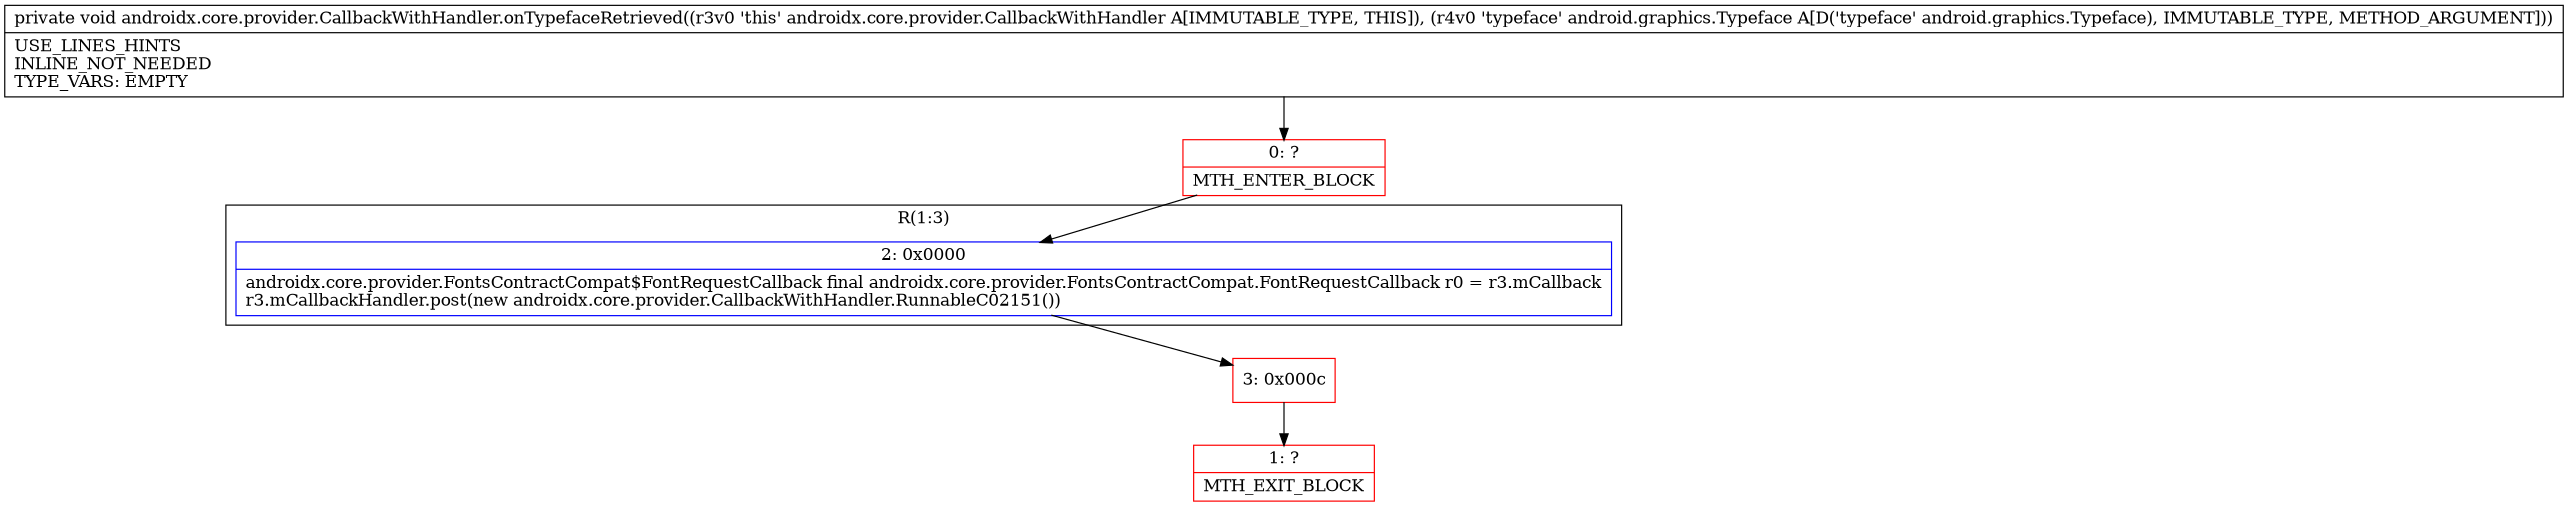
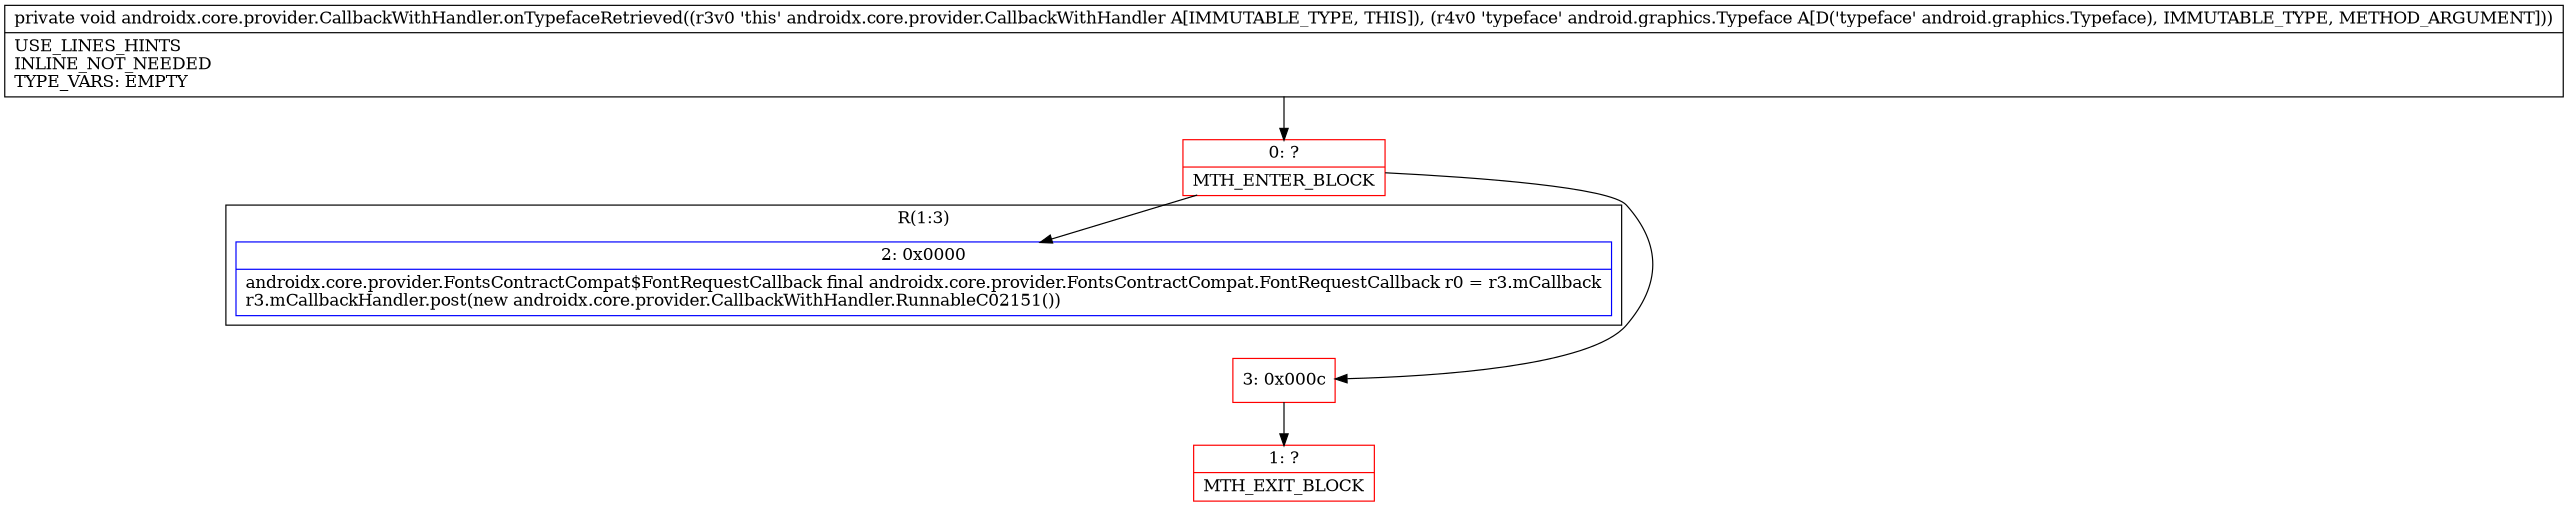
edge "2: 0x0000" -> "3: 0x000c": now "0: ?" -> "3: 0x000c"
